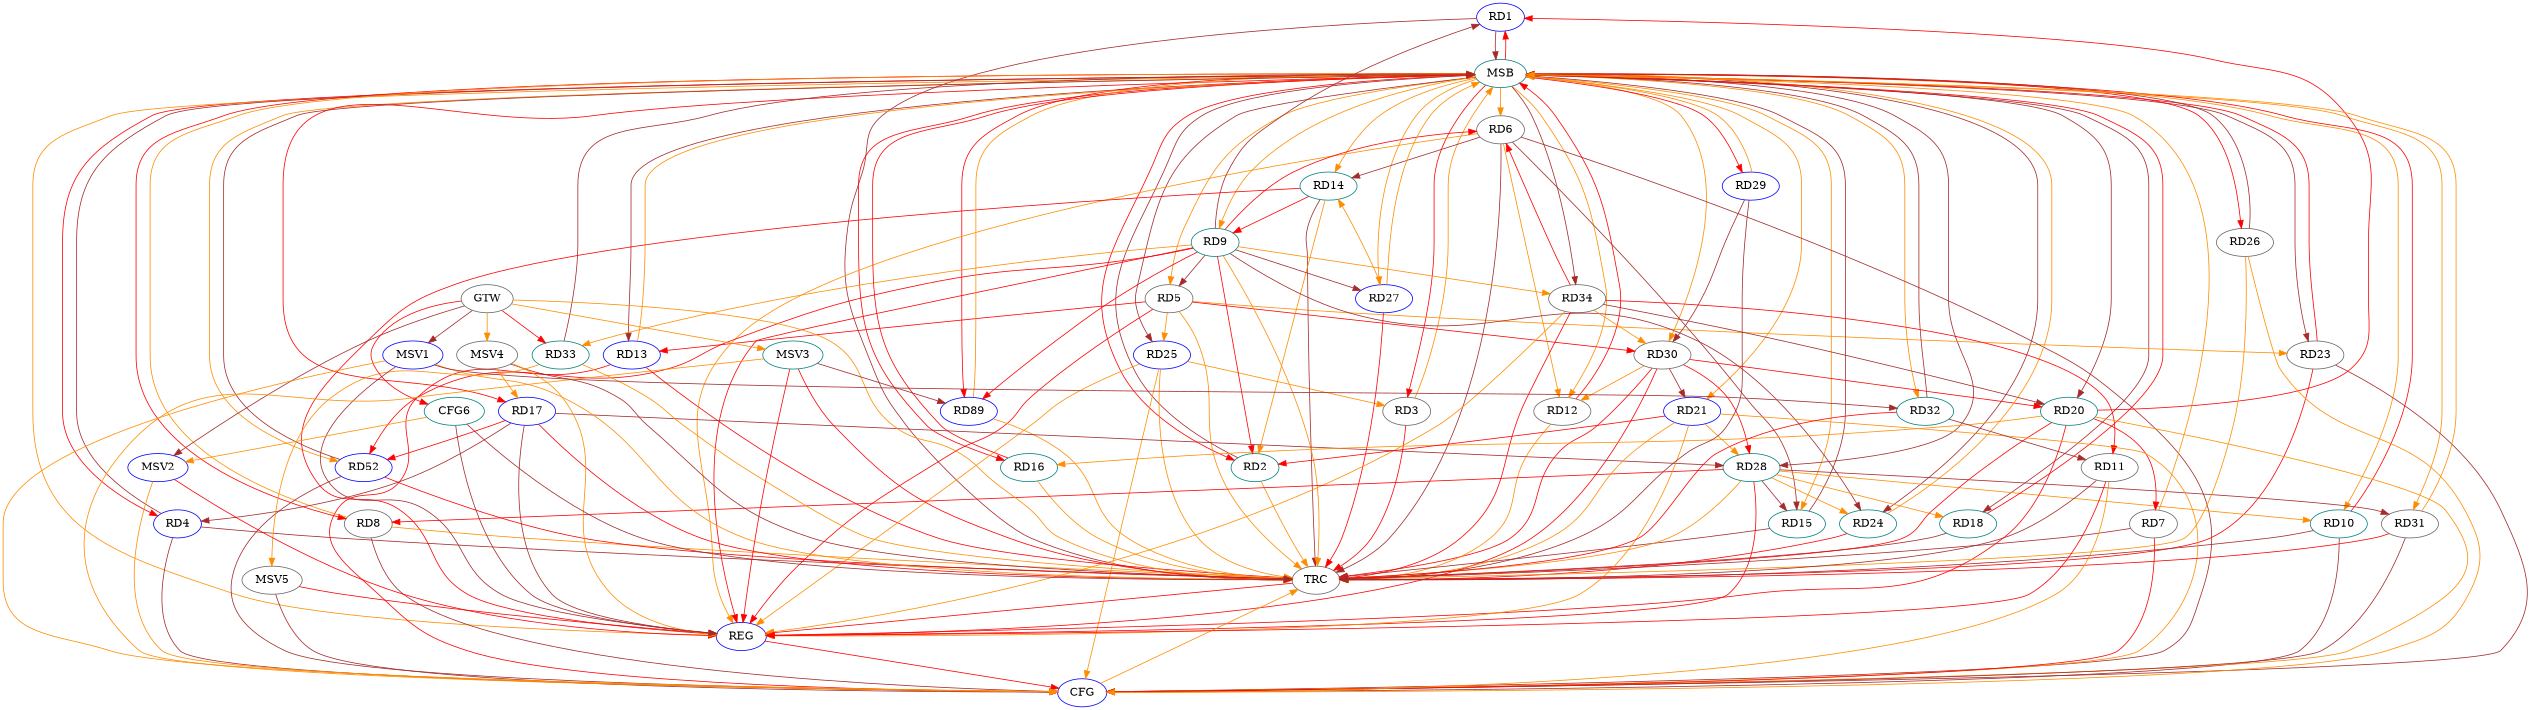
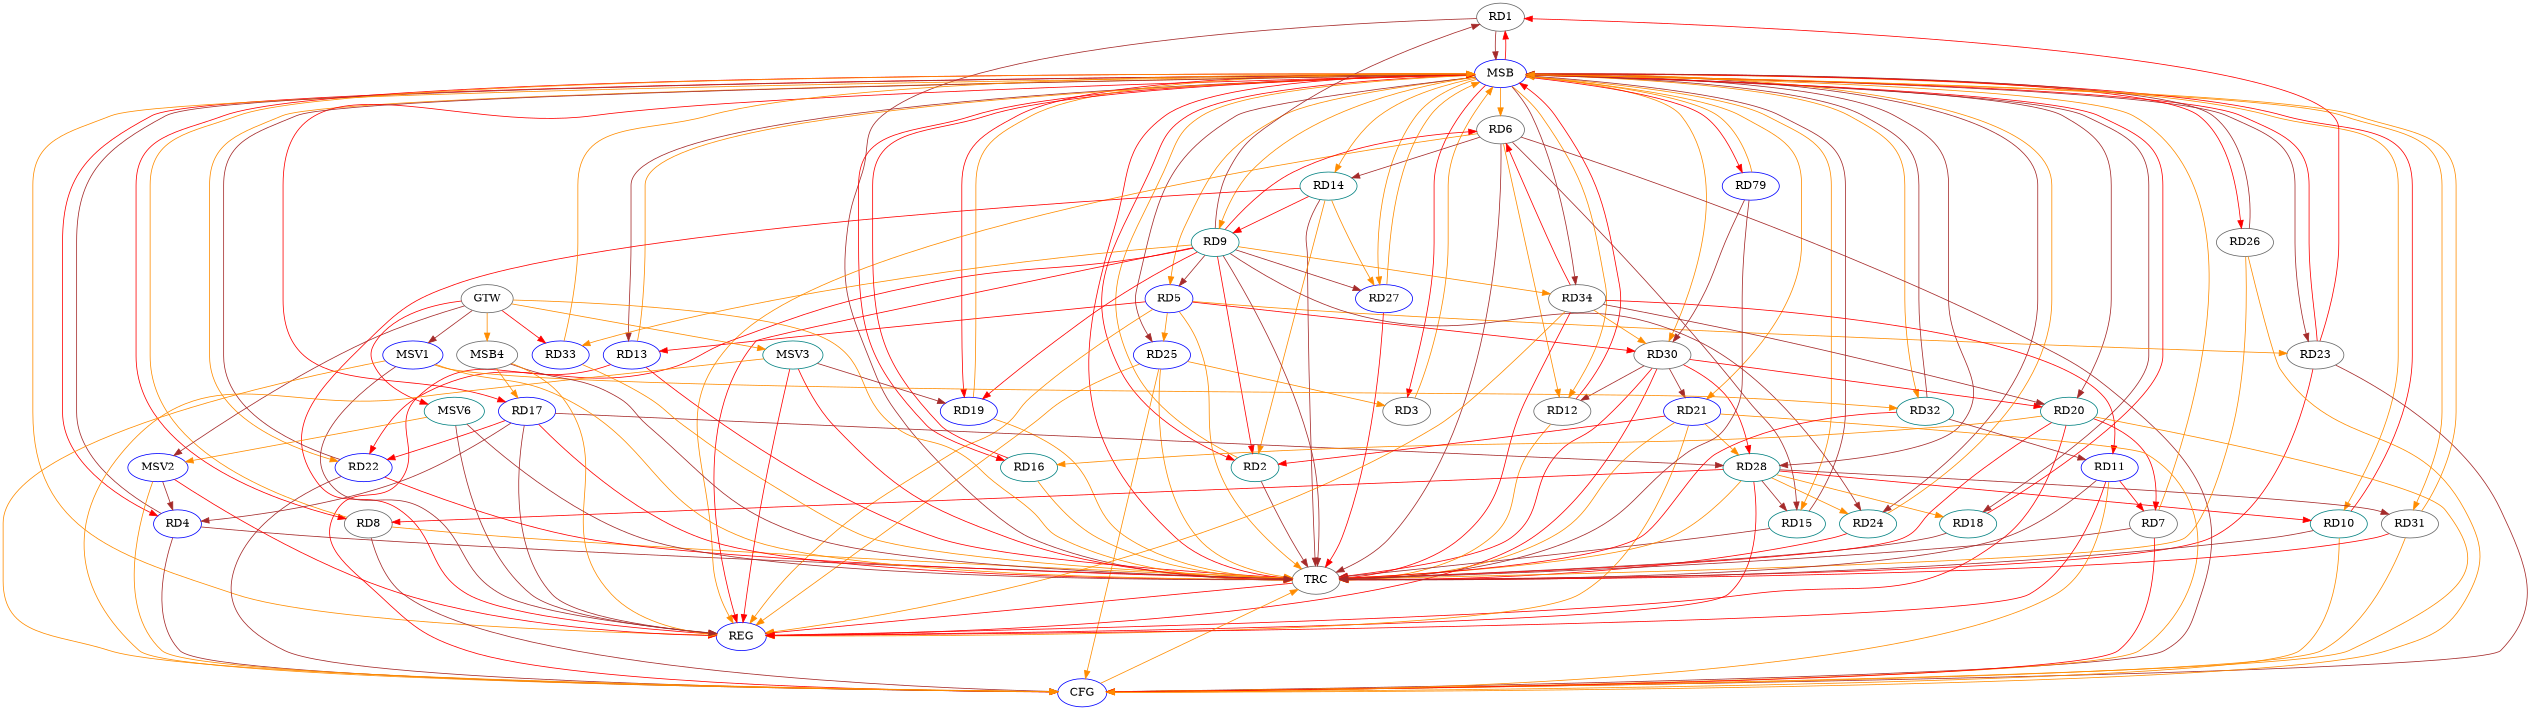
node "RD1": color blue -> gray40
edge "RD20" -> "RD1": now "RD23" -> "RD1"
node "MSB": color teal -> blue
edge "RD33" -> "MSB": color brown -> darkorange
edge "RD2" -> "MSB": color brown -> darkorange
node "RD29": label "RD29" -> "RD79"
edge "RD27" -> "RD14": reversed
node "RD5": color gray40 -> blue
node "MSV4": label "MSV4" -> "MSB4"
node "RD33": color teal -> blue
edge "RD30" -> "RD12": color darkorange -> brown
edge "MSV1" -> "RD32": color brown -> darkorange
edge "RD9" -> "TRC": color darkorange -> brown
node "CFG6": label "CFG6" -> "MSV6"
node "RD89": label "RD89" -> "RD19"
edge "RD5" -> "REG": color red -> darkorange
node "RD52": label "RD52" -> "RD22"
node "RD11": color gray40 -> blue
edge "MSV2" -> "RD4": added
edge "RD28" -> "RD10": color darkorange -> red
edge "RD11" -> "RD7": added
edge "RD3" -> "TRC": now "MSB" -> "TRC"
edge "RD2" -> "TRC": color darkorange -> brown
node "MSV5": removed
edge "REG" -> "CFG": removed
edge "RD31" -> "CFG": color brown -> darkorange
edge "RD10" -> "CFG": color brown -> darkorange
